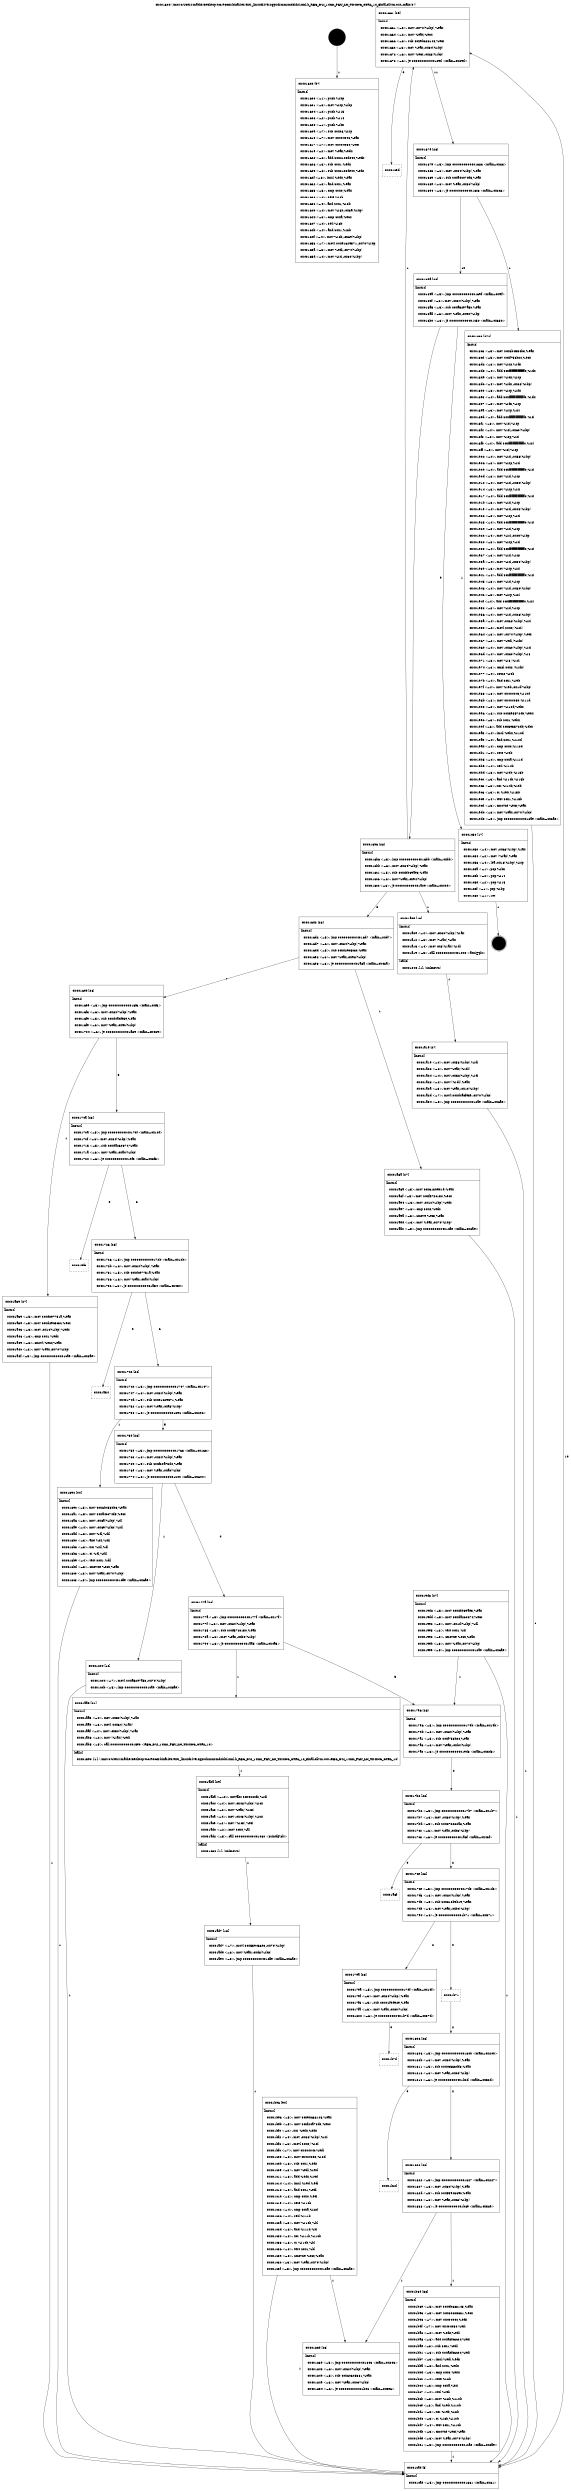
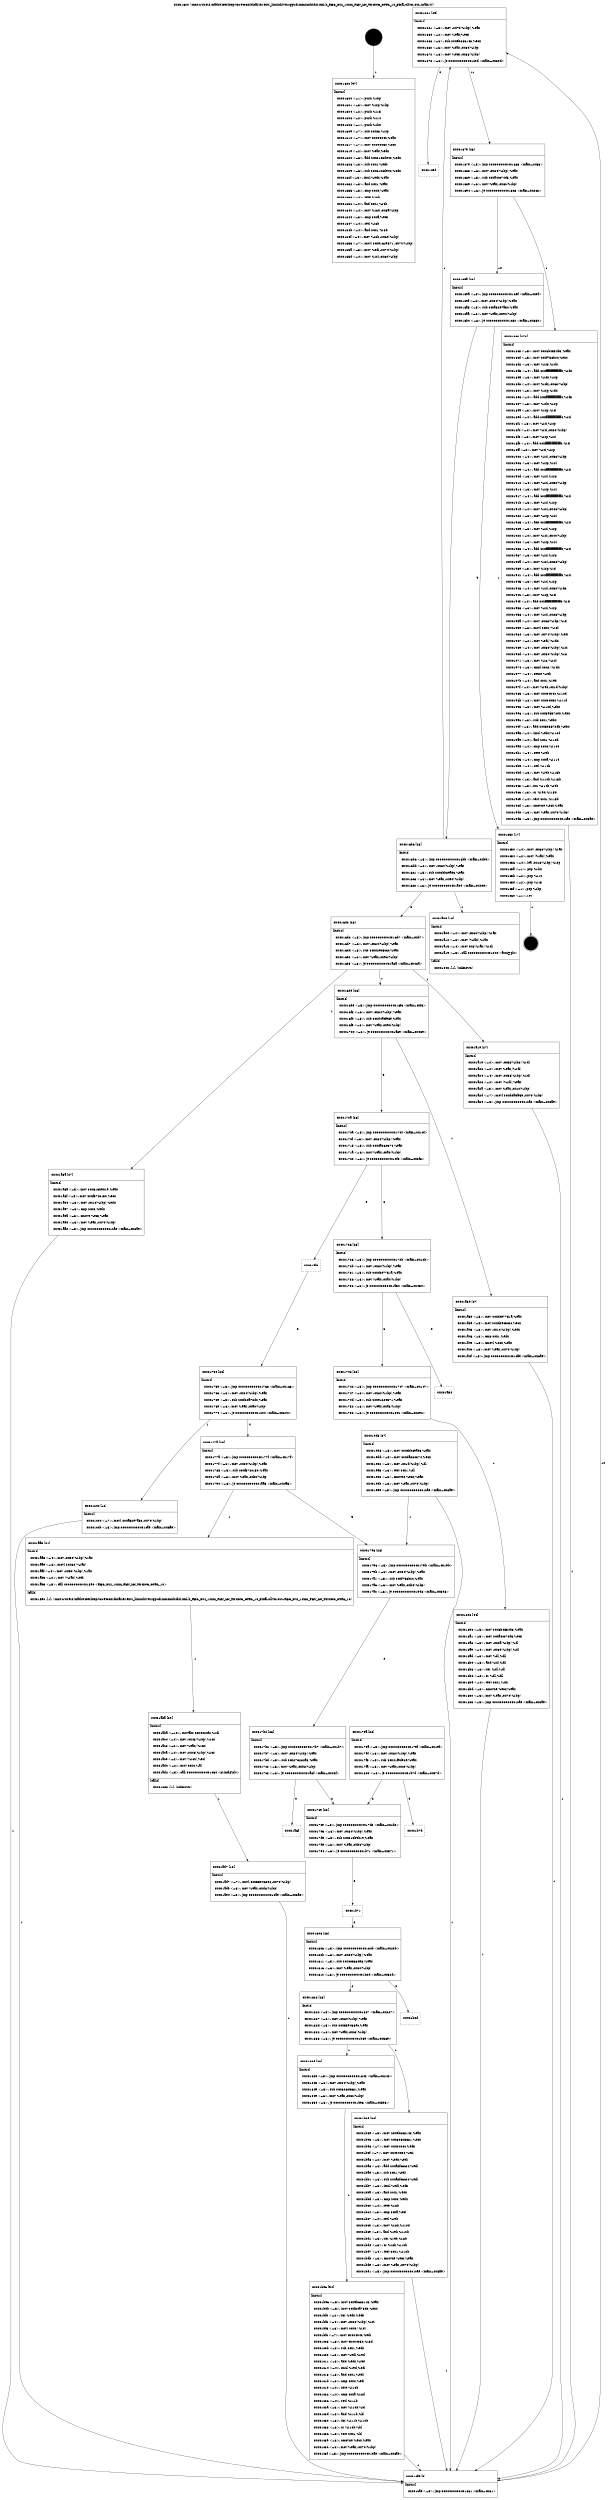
edge "0x401a0e [16]" -> "0x401a1e [27]": now "0x4016d2 [28]" -> "0x401a1e [27]"
edge "0x401742 [28]" -> "0x40175e [28]": now "0x4019f3" -> "0x40175e [28]"
edge "0x4017ce [28]" -> "0x4017ea [28]": reversed
edge "0x401be6 [94]" -> "0x40183e [28]": reversed
